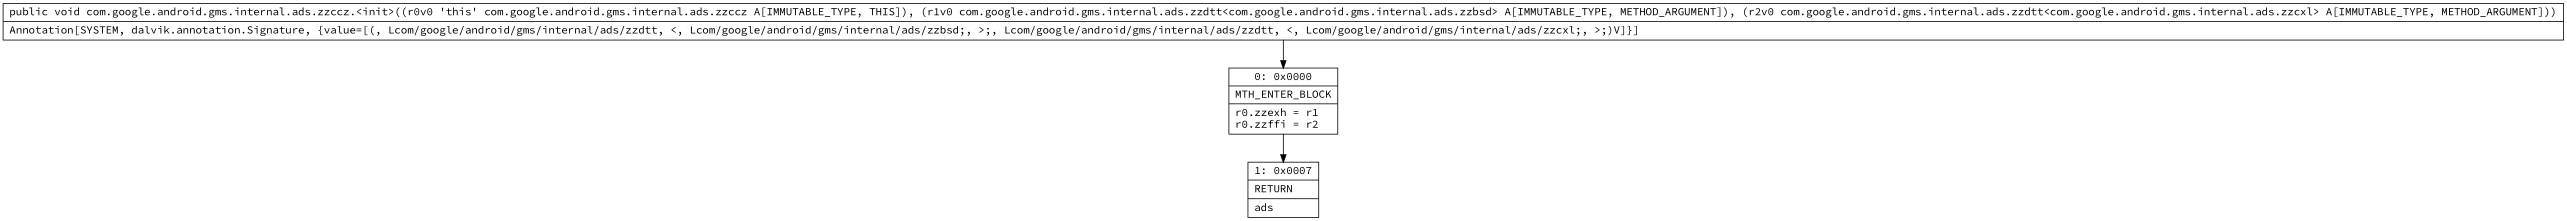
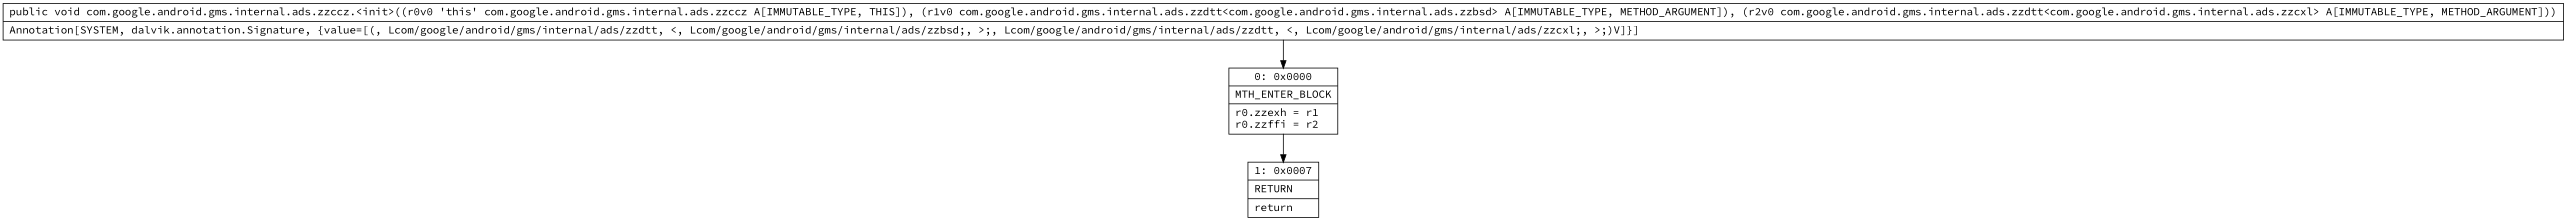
node "1: 0x0007": text "ads" -> "return"
